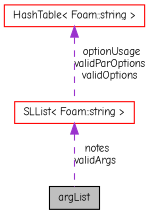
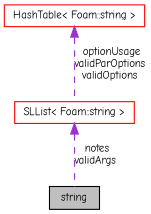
node "argList": label "argList" -> "string"
